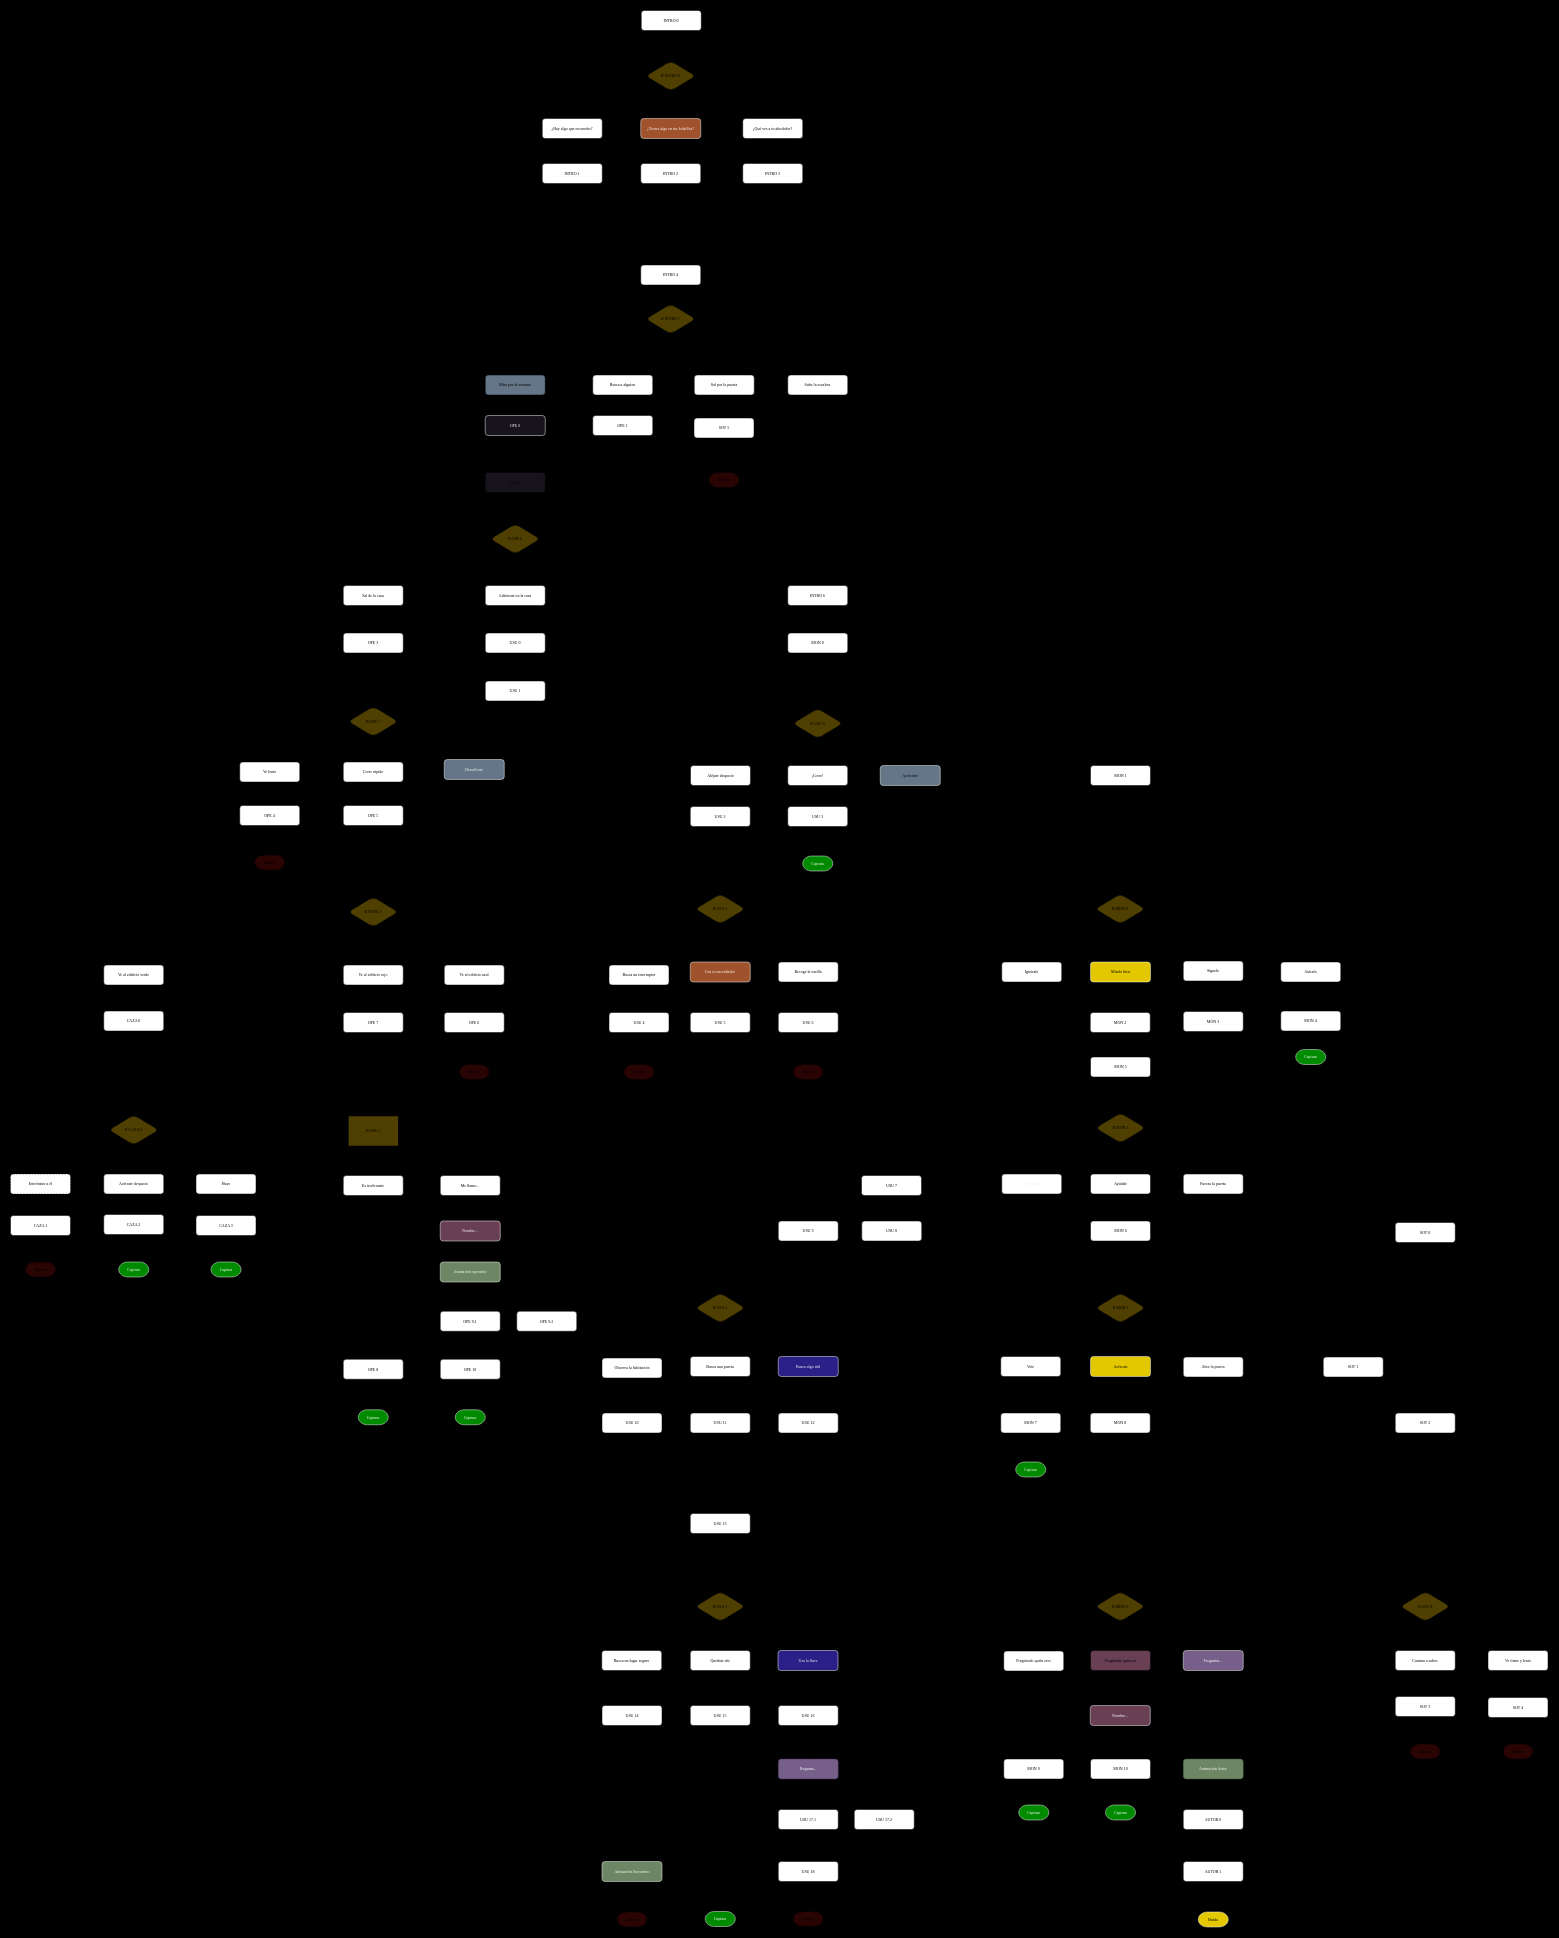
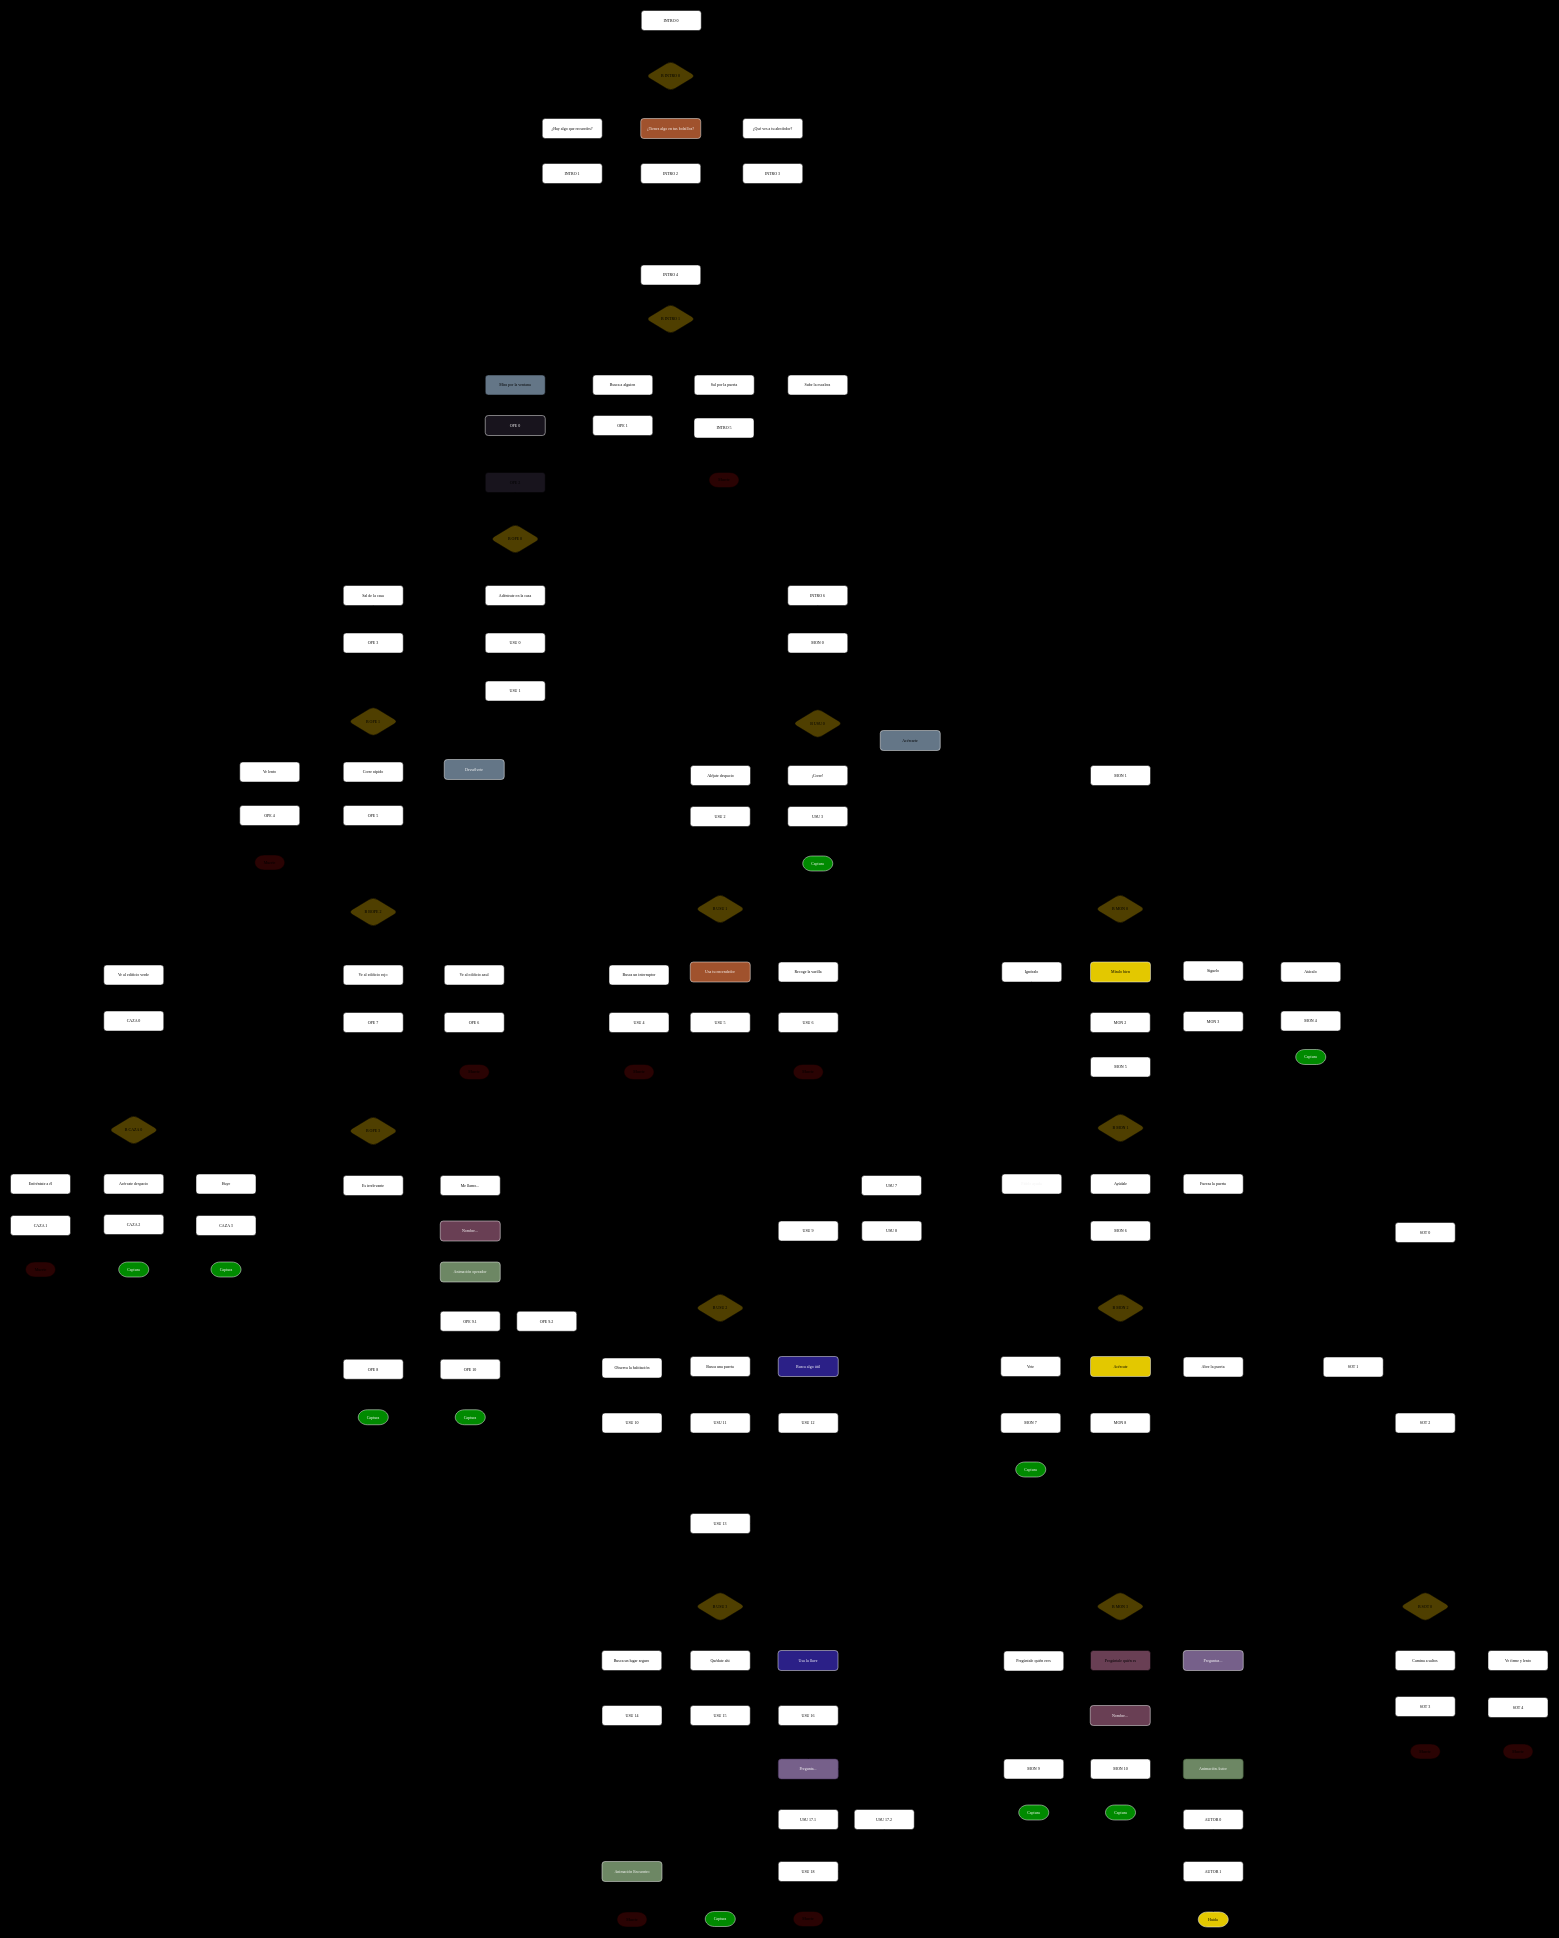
node "SOT 5": label "SOT 5" -> "INTRO 5"
node "Acércarte": moved (910, 775) -> (910, 740)
node "B OPE 3": shape rectangle -> diamond
node "Enfréntate a él": style dashed -> solid
